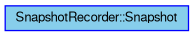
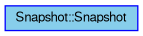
node "SnapshotRecorder::Snapshot": label "SnapshotRecorder::Snapshot" -> "Snapshot::Snapshot"
